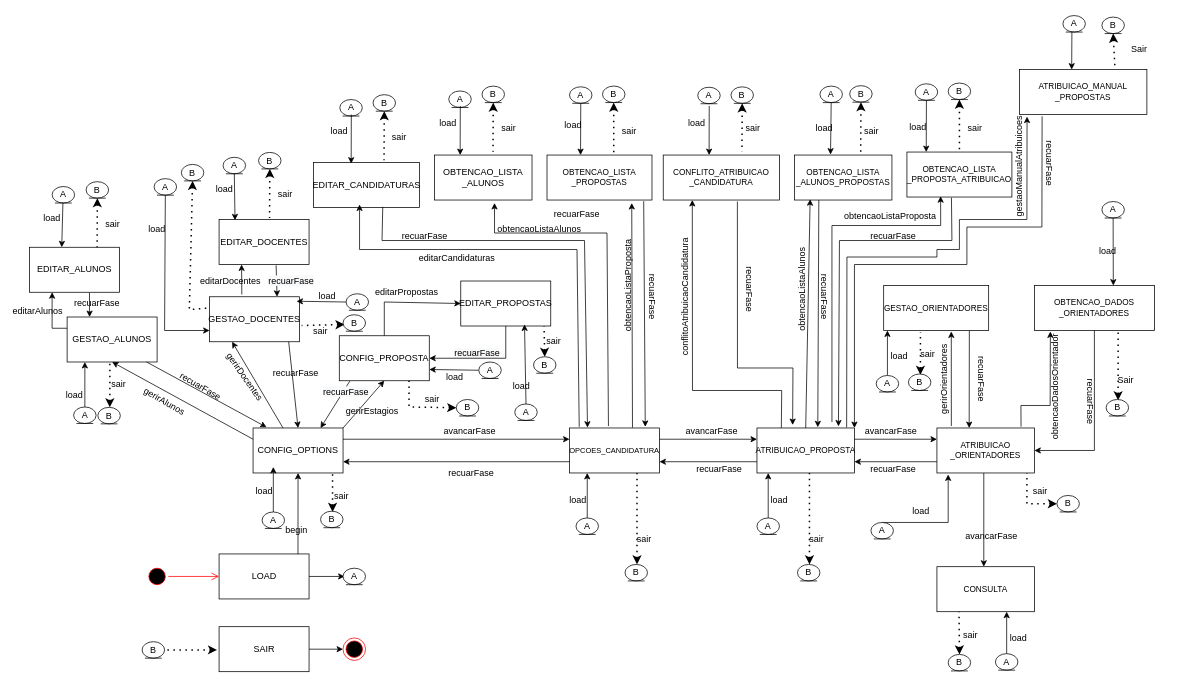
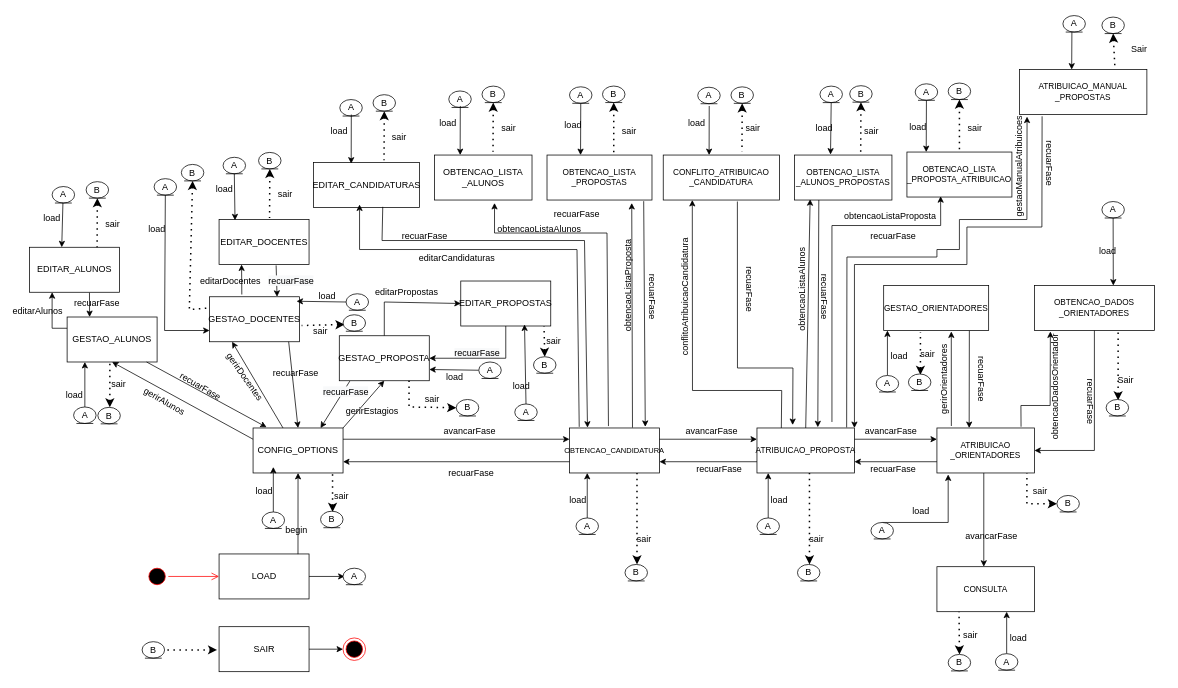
edge "OBTENCAO_LISTA_PROPOSTA_ATRIBUICAO" -> "ATRIBUICAO_PROPOSTA": removed
node "CONFIG_PROPOSTA": label "CONFIG_PROPOSTA" -> "GESTAO_PROPOSTA"
node "OPCOES_CANDIDATURA": label "OPCOES_CANDIDATURA" -> "OBTENCAO_CANDIDATURA"
